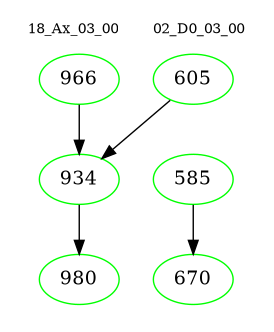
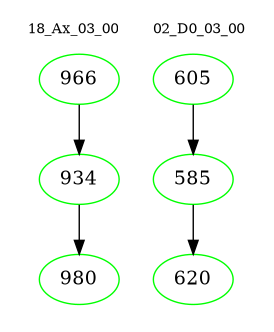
edge "605" -> "934": now "605" -> "585"
node "670": label "670" -> "620"
